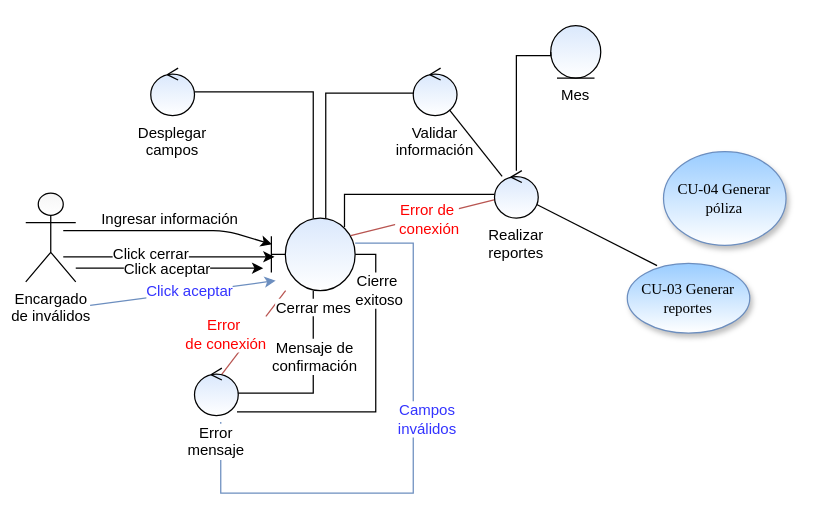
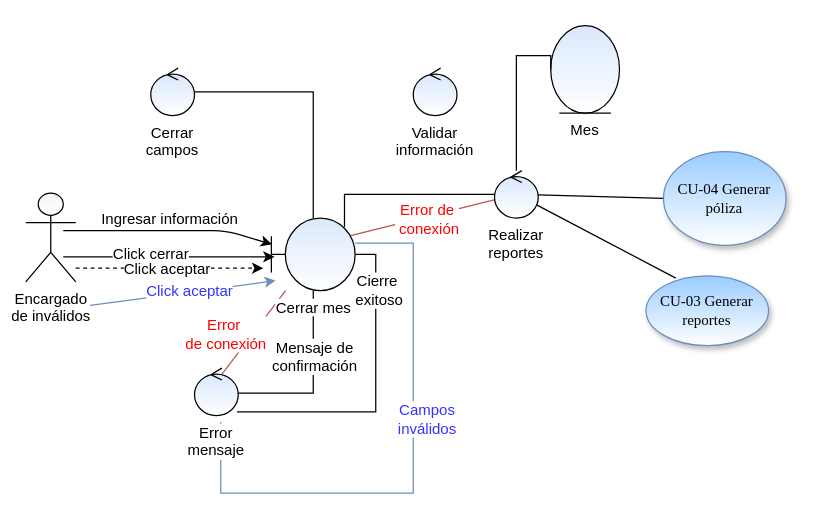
node "Mes": size 50x53 -> 69x88
edge "Validar información" -- "Cerrar mes": removed
edge "Validar información" -- "Realizar reportes": now "CU-04 Generar póliza" -- "Realizar reportes"
node "Desplegar campos": label "Desplegar campos" -> "Cerrar campos"
edge "Encargado de inválidos" -> "Cerrar mes": style solid -> dashed
node "CU-03 Generar reportes": moved (688, 298) -> (707, 311)
